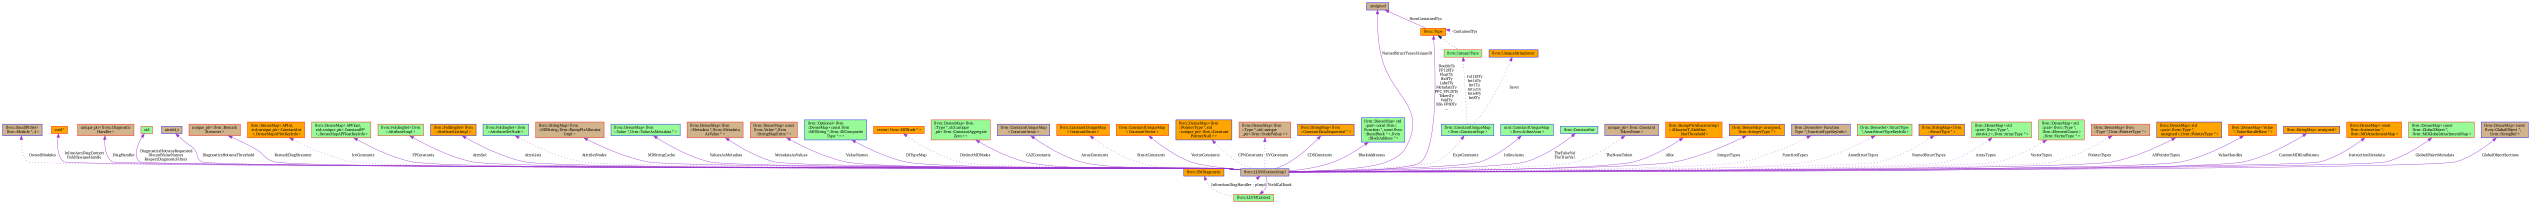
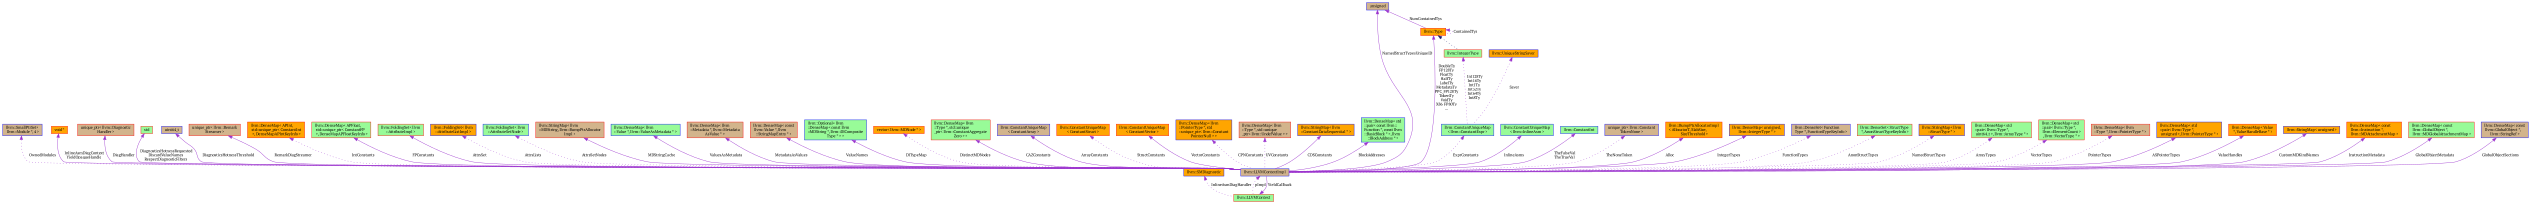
node "uint::ConstantUniqueMap < llvm::InlineAsm >": label "uint::ConstantUniqueMap < llvm::InlineAsm >" -> "llvm::ConstantUniqueMap < llvm::InlineAsm >"
edge "llvm::LLVMContextImpl" -> "llvm::FoldingSet< llvm ::AttributeListImpl >": style solid -> dotted
